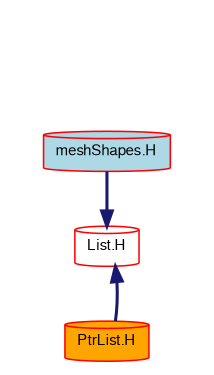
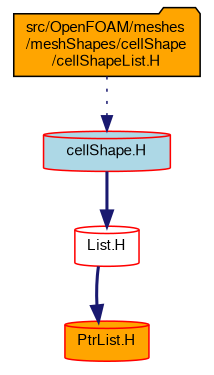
node "src/OpenFOAM/meshes /meshShapes/cellShape /cellShapeList.H": added
node "meshShapes.H": label "meshShapes.H" -> "cellShape.H"
edge "PtrList.H" -> "List.H": reversed
